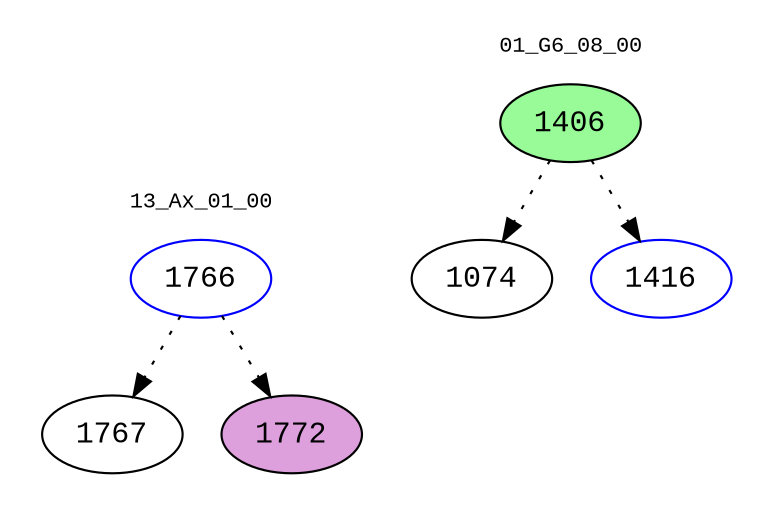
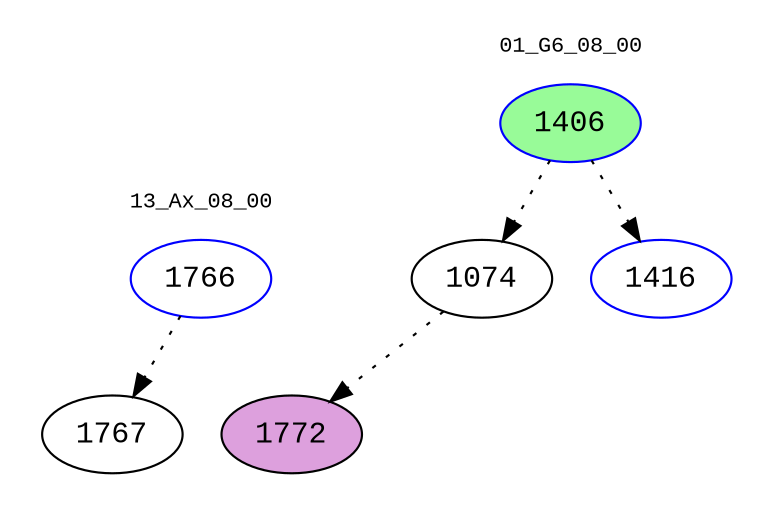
node "1406": color black -> blue
cluster "13_Ax_01_00": label "13_Ax_01_00" -> "13_Ax_08_00"
edge "1766" -> "1772": now "1074" -> "1772"
